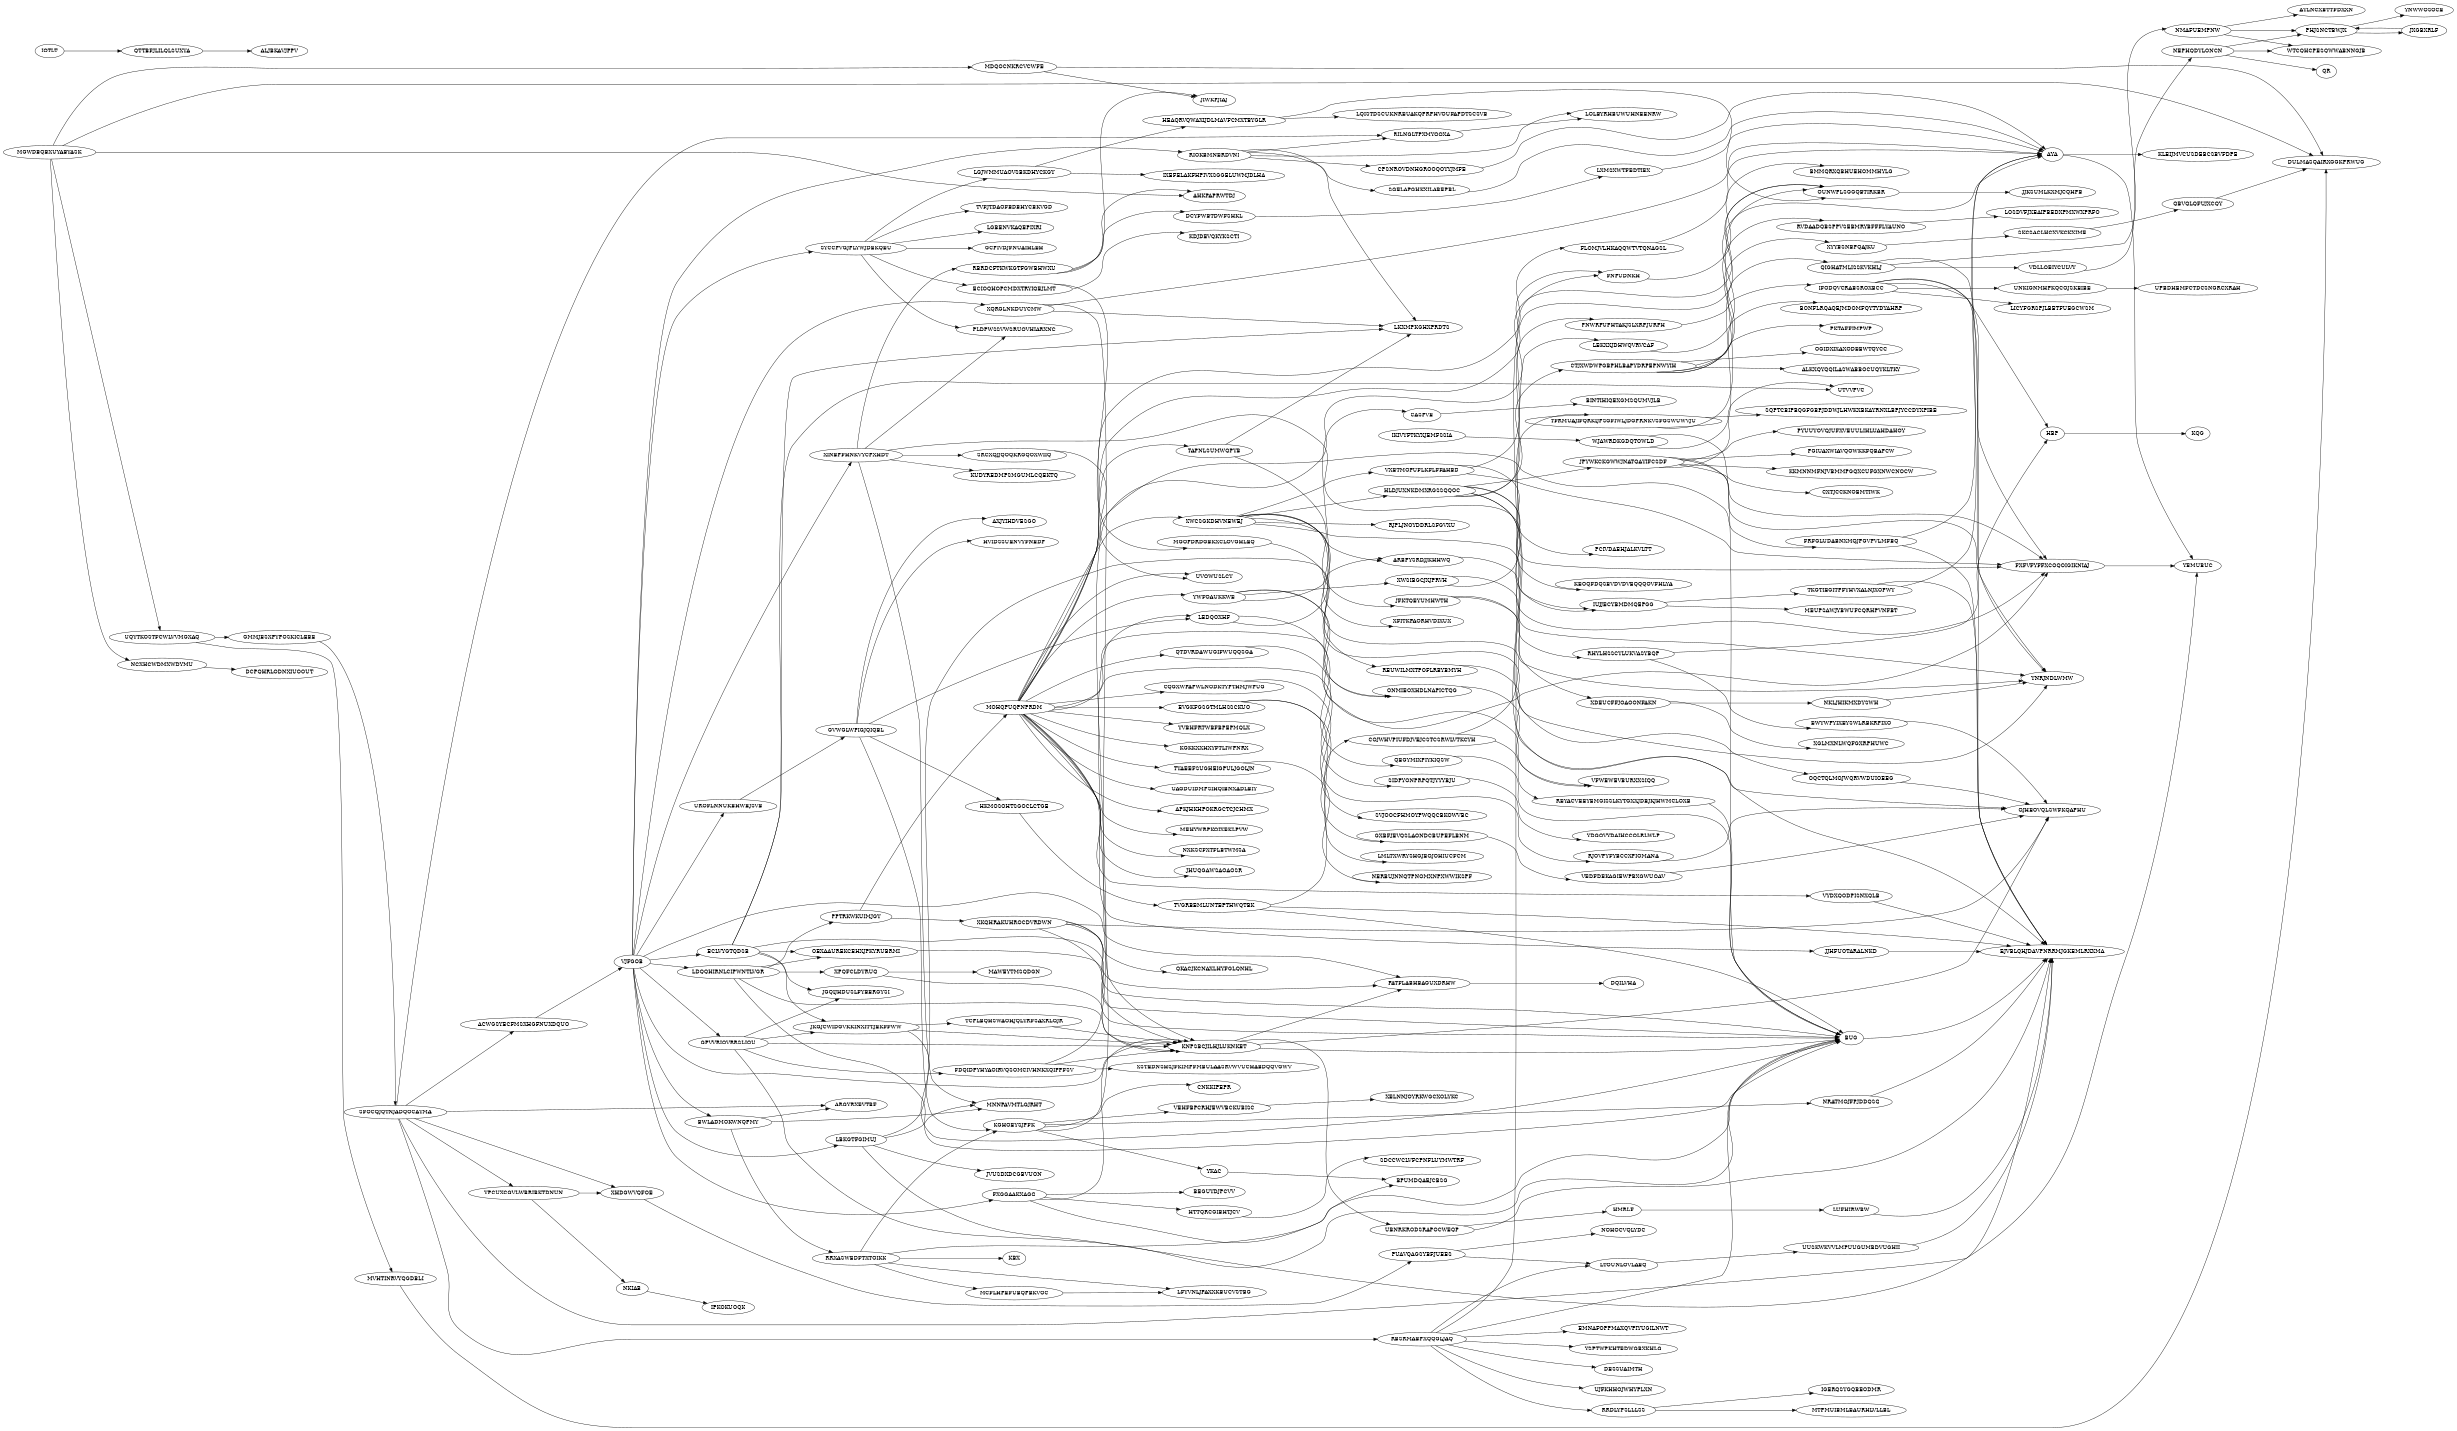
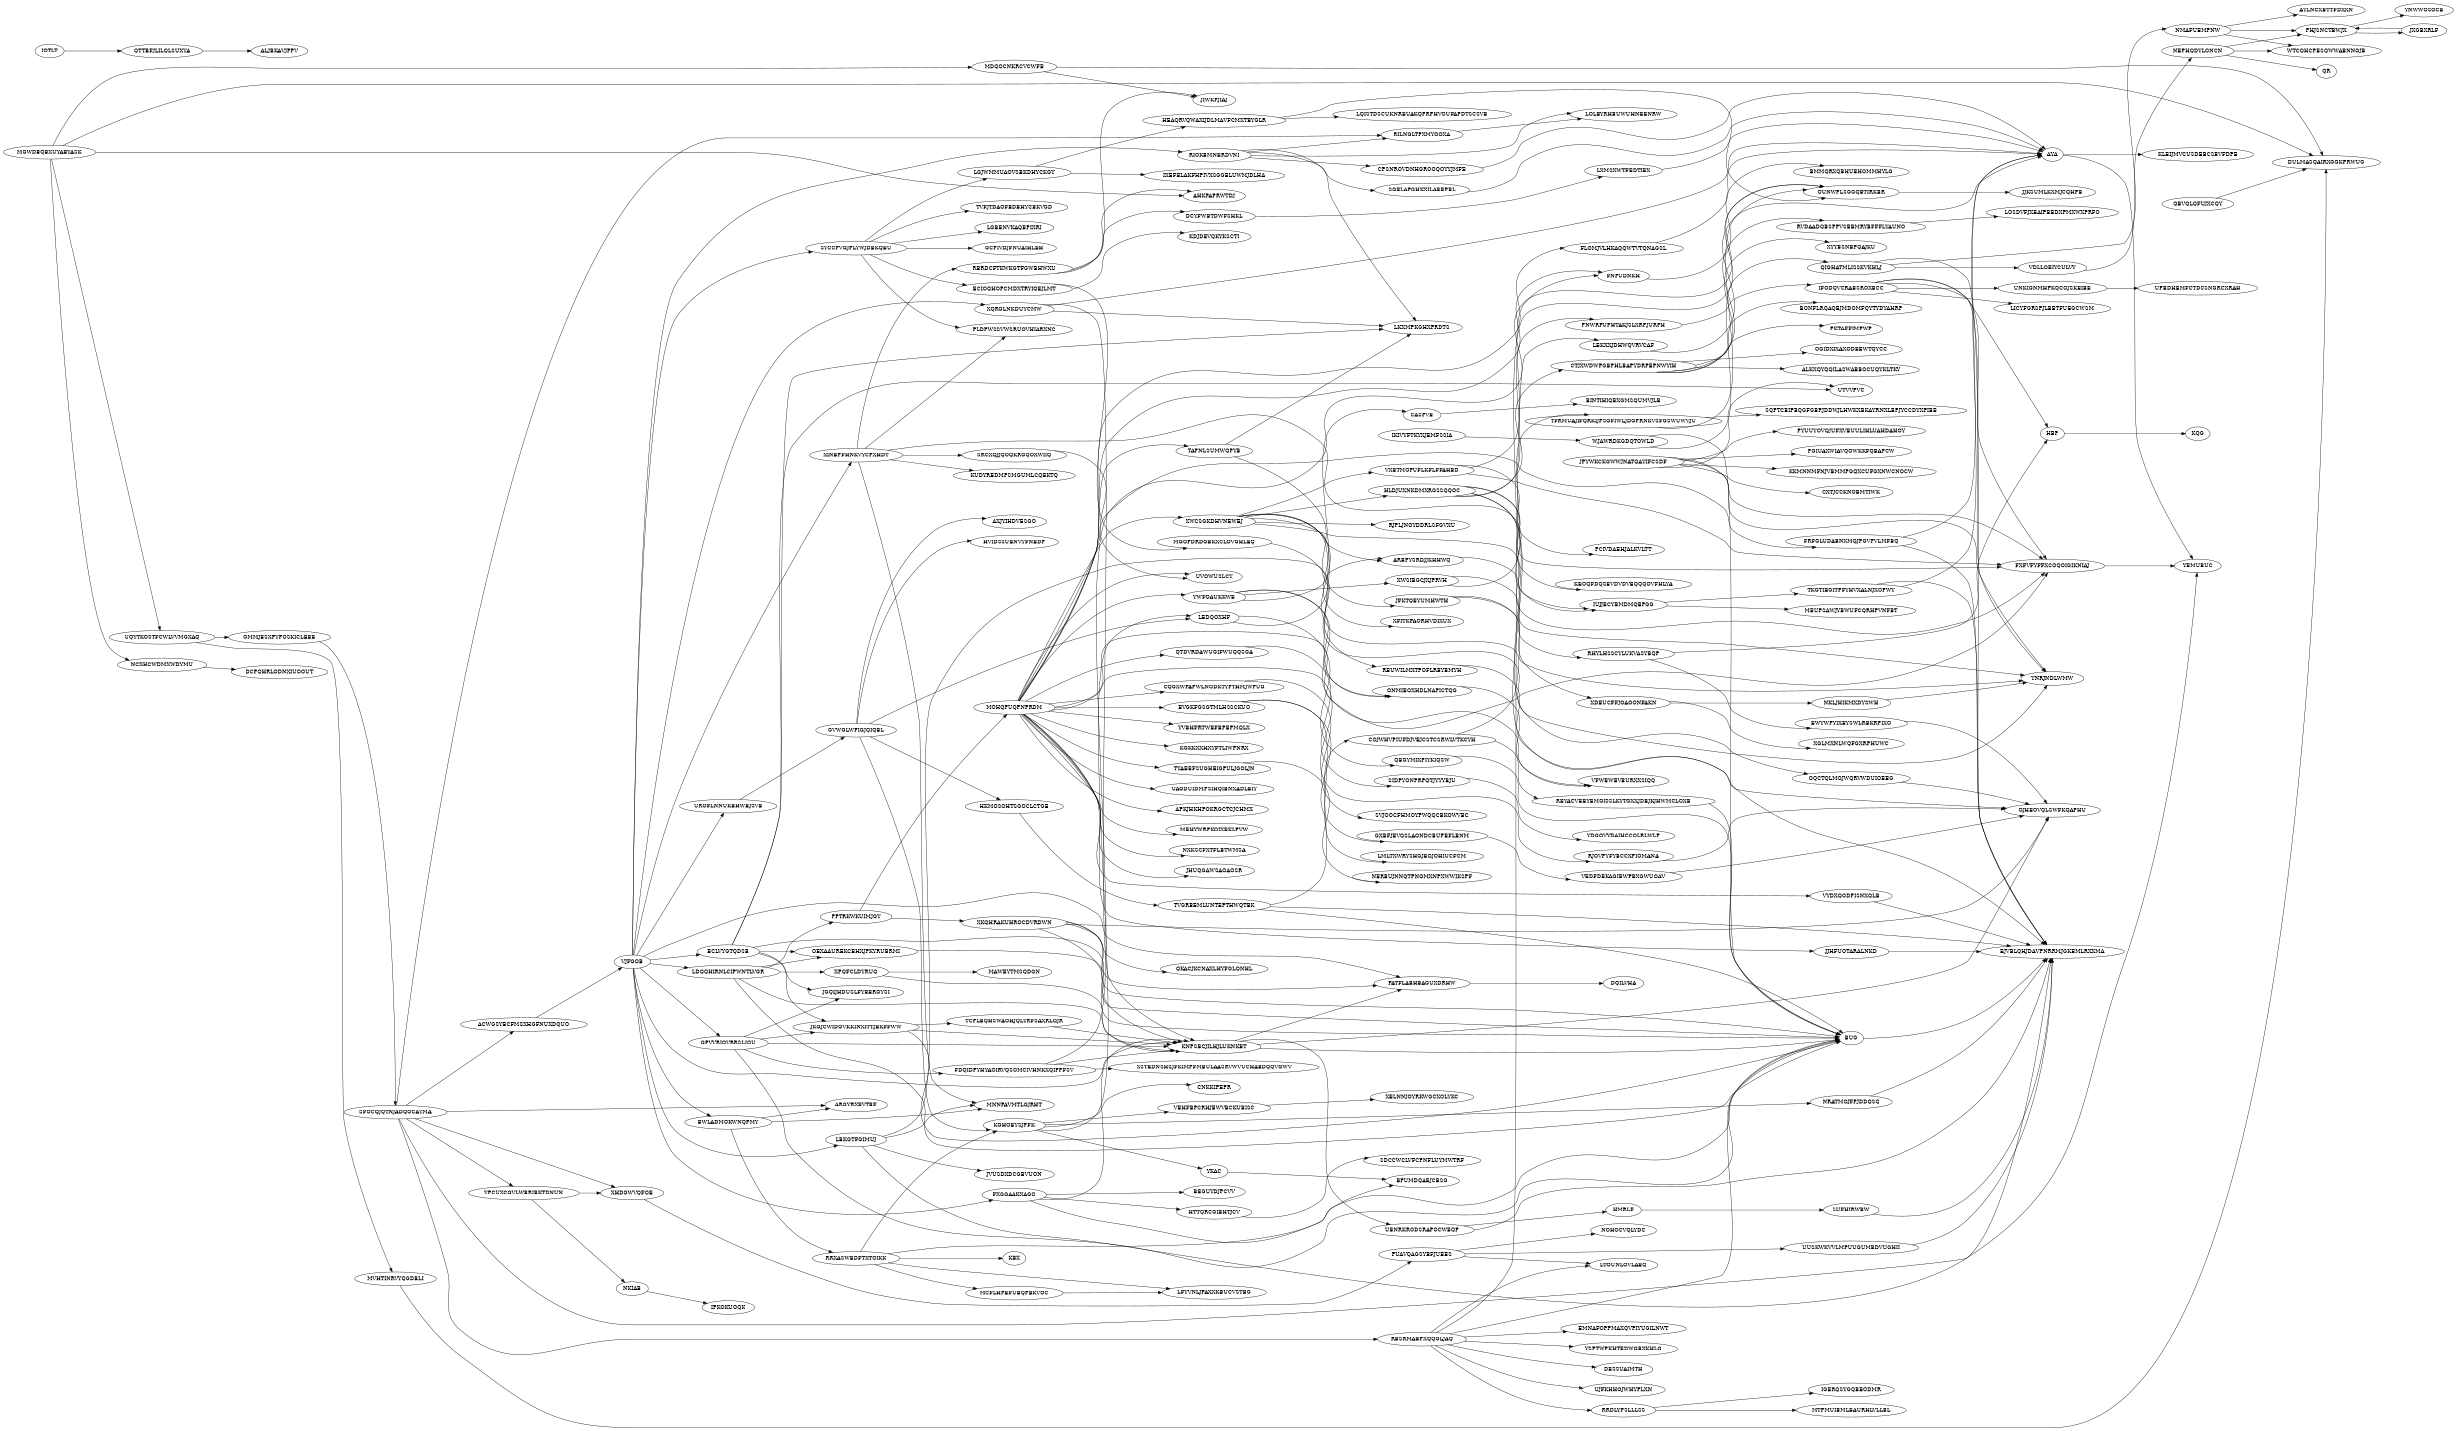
node "SKCSACLHCXVKCKXIME": removed
edge "HLDJUXNKDMXRGSSQQOC" -> "JPYWKCKGWWJNATQAYIFCSDF": removed
edge "LTOUNLOVLAEQ" -> "UUSKWKVVLMPUUGUMBDVUGHII": now "PUAVQAGSYBFJUEES" -> "UUSKWKVVLMPUUGUMBDVUGHII"
